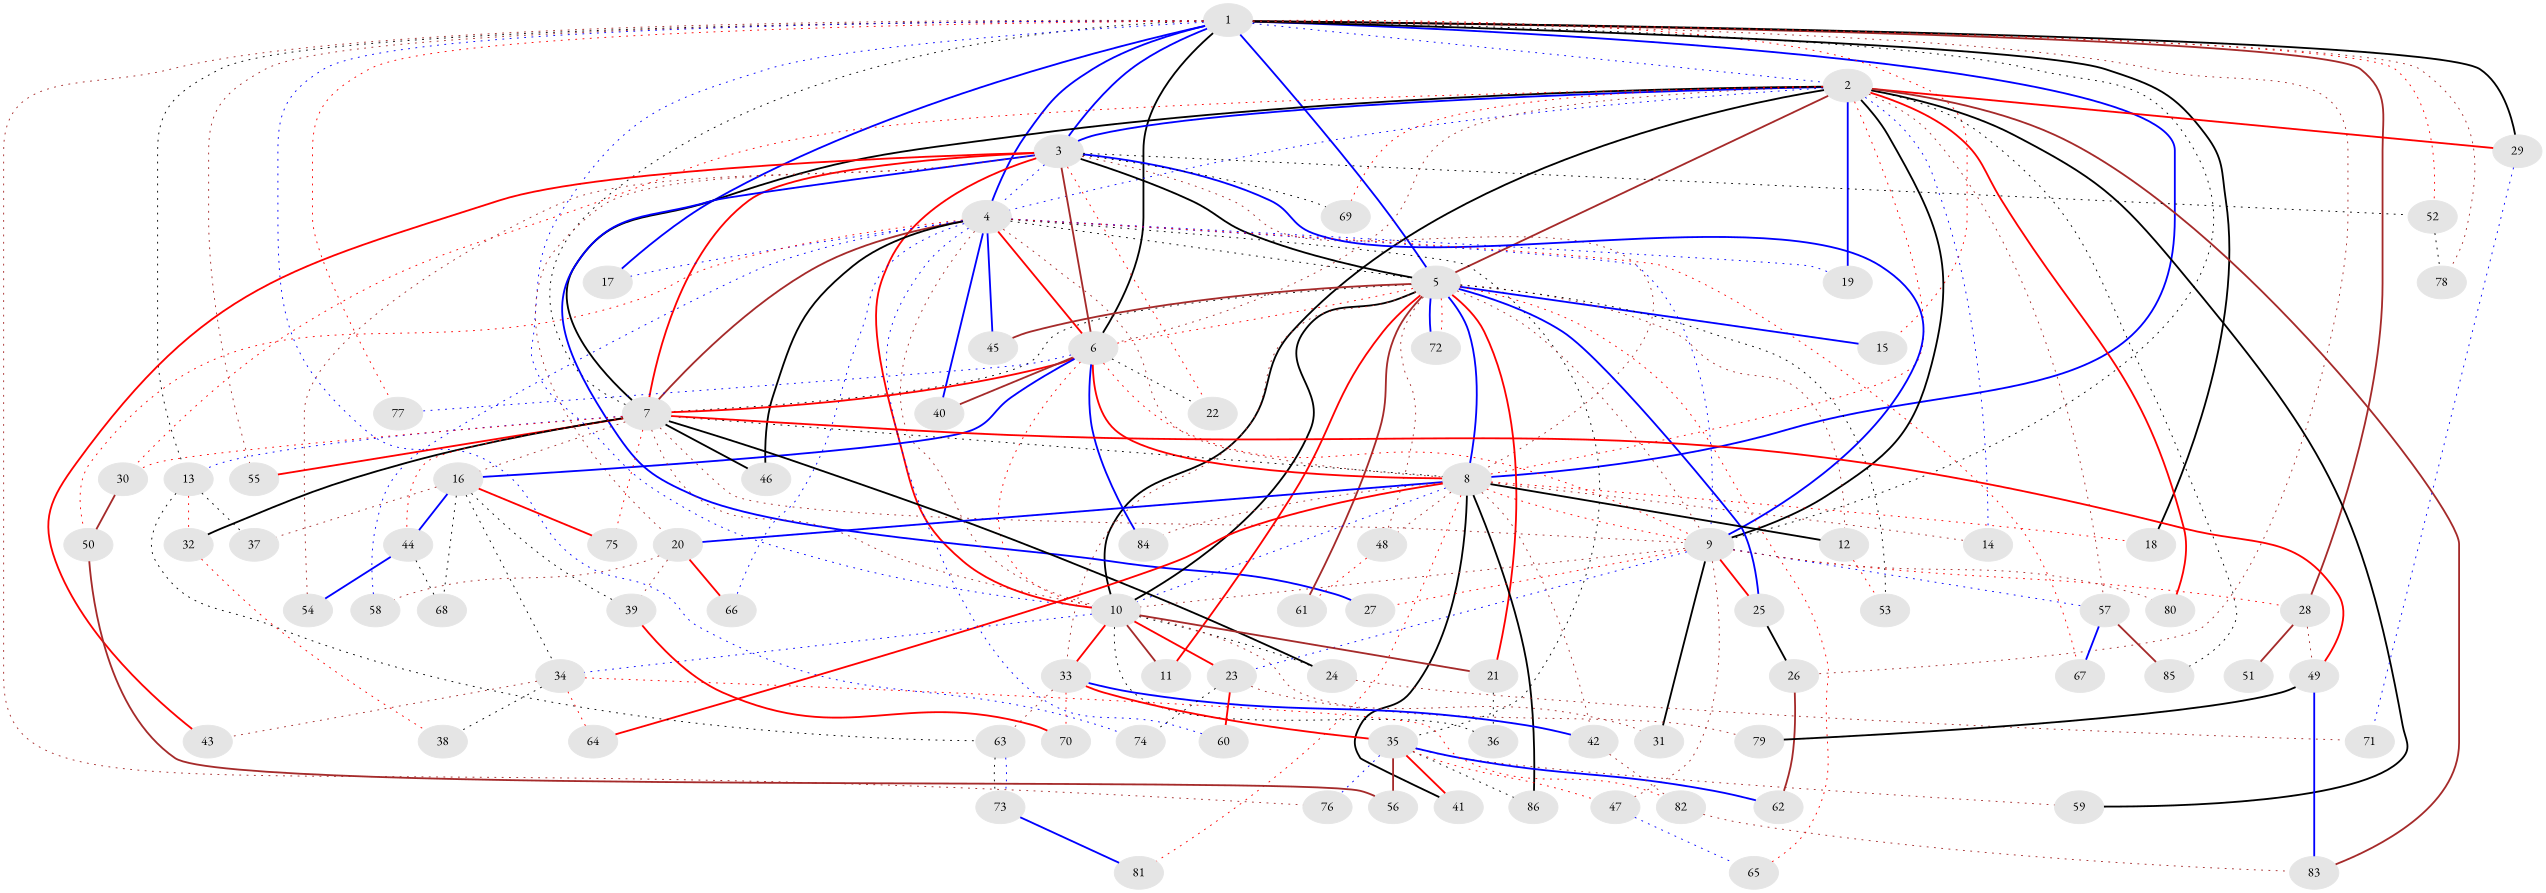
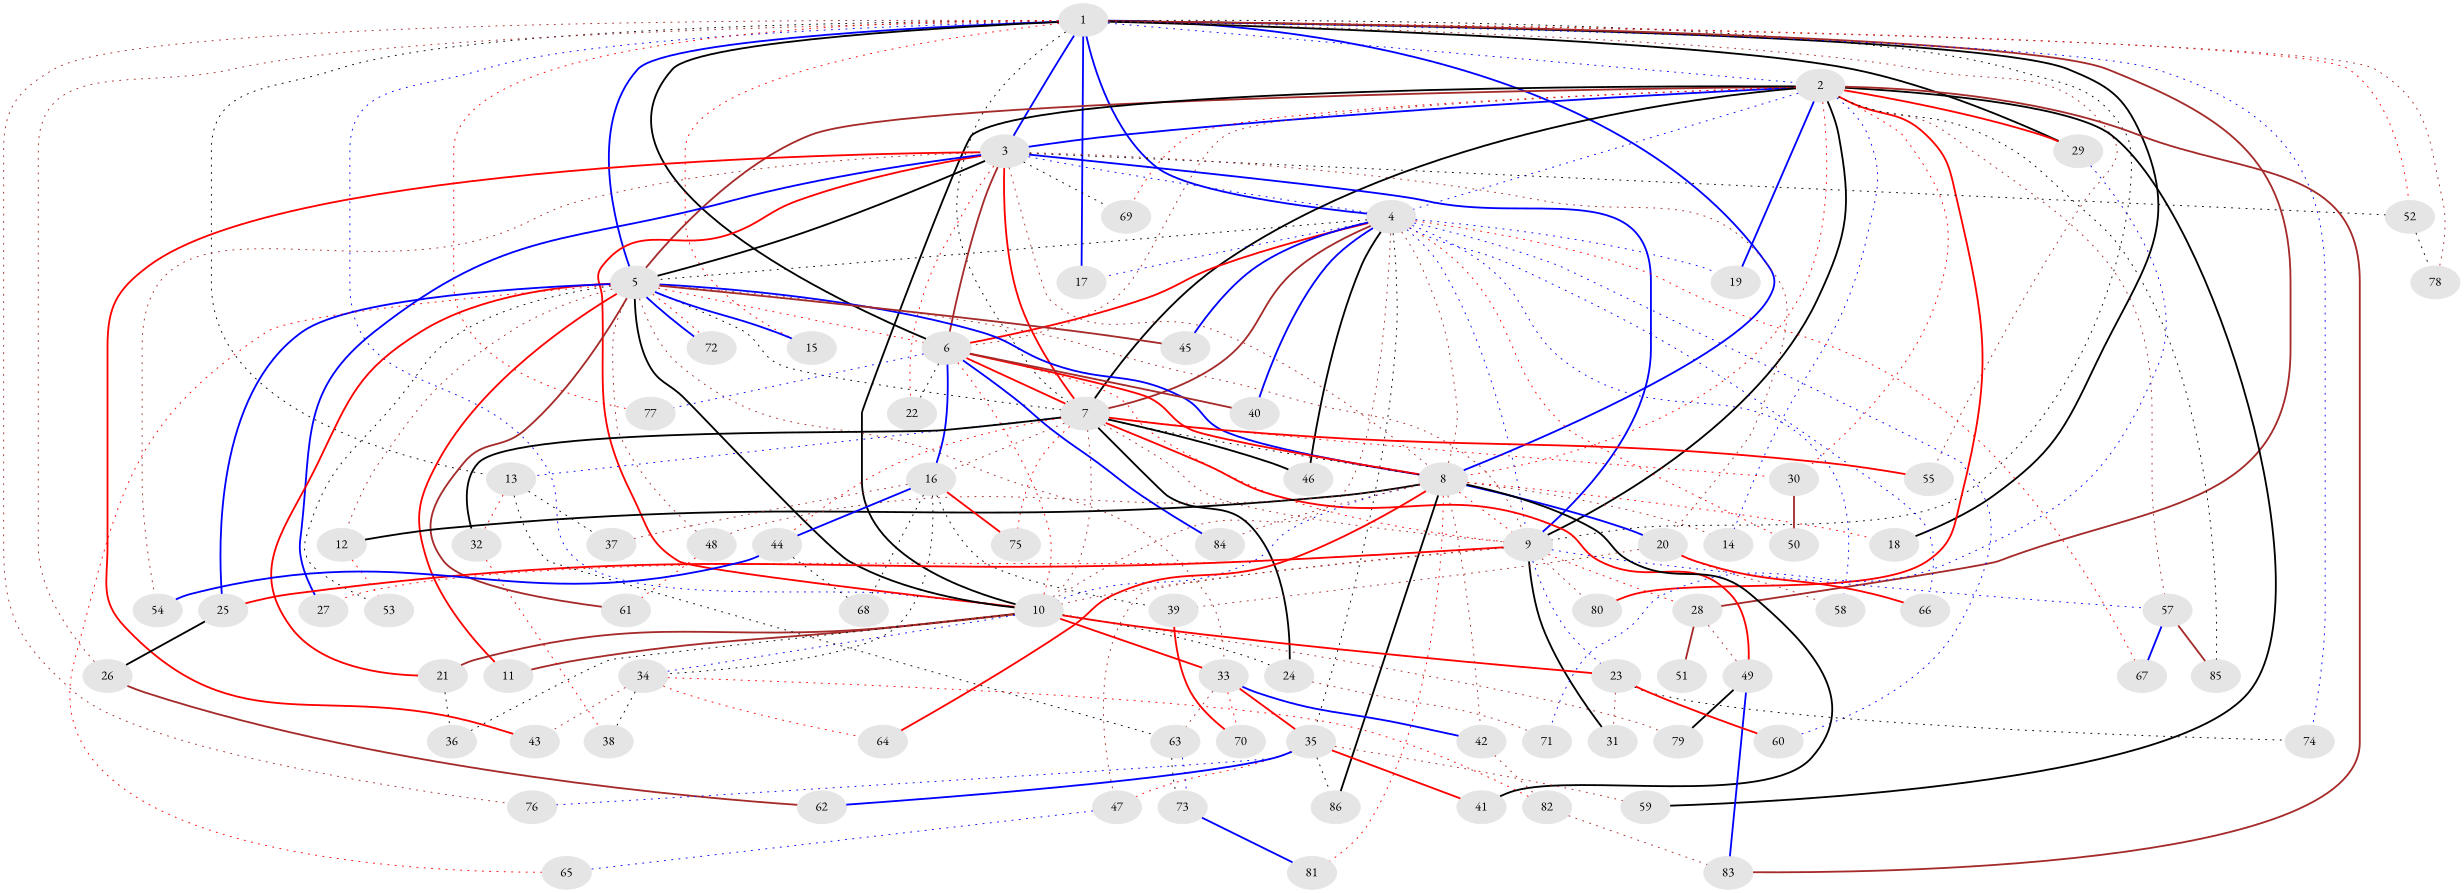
node "56": removed
